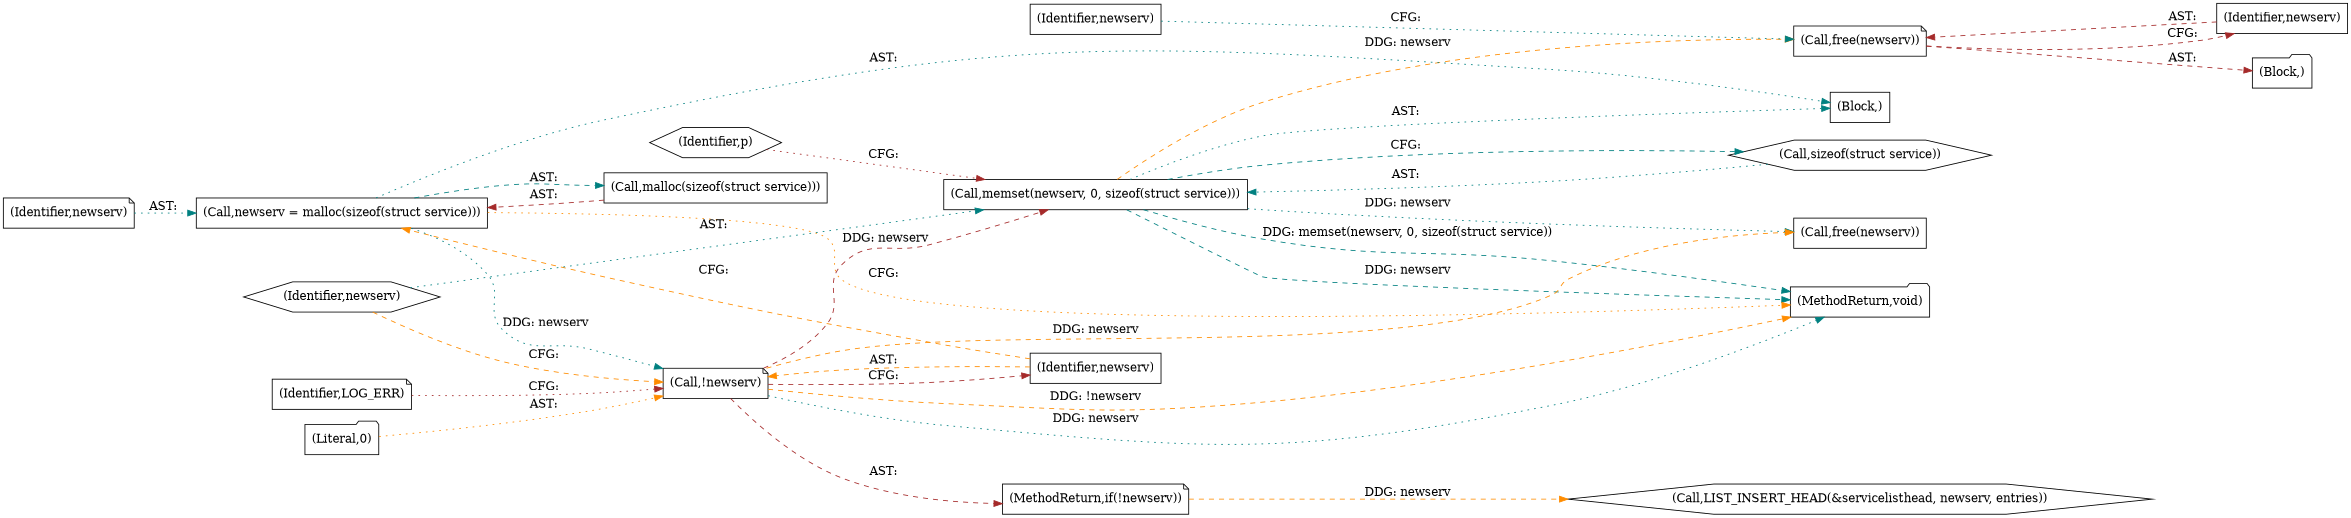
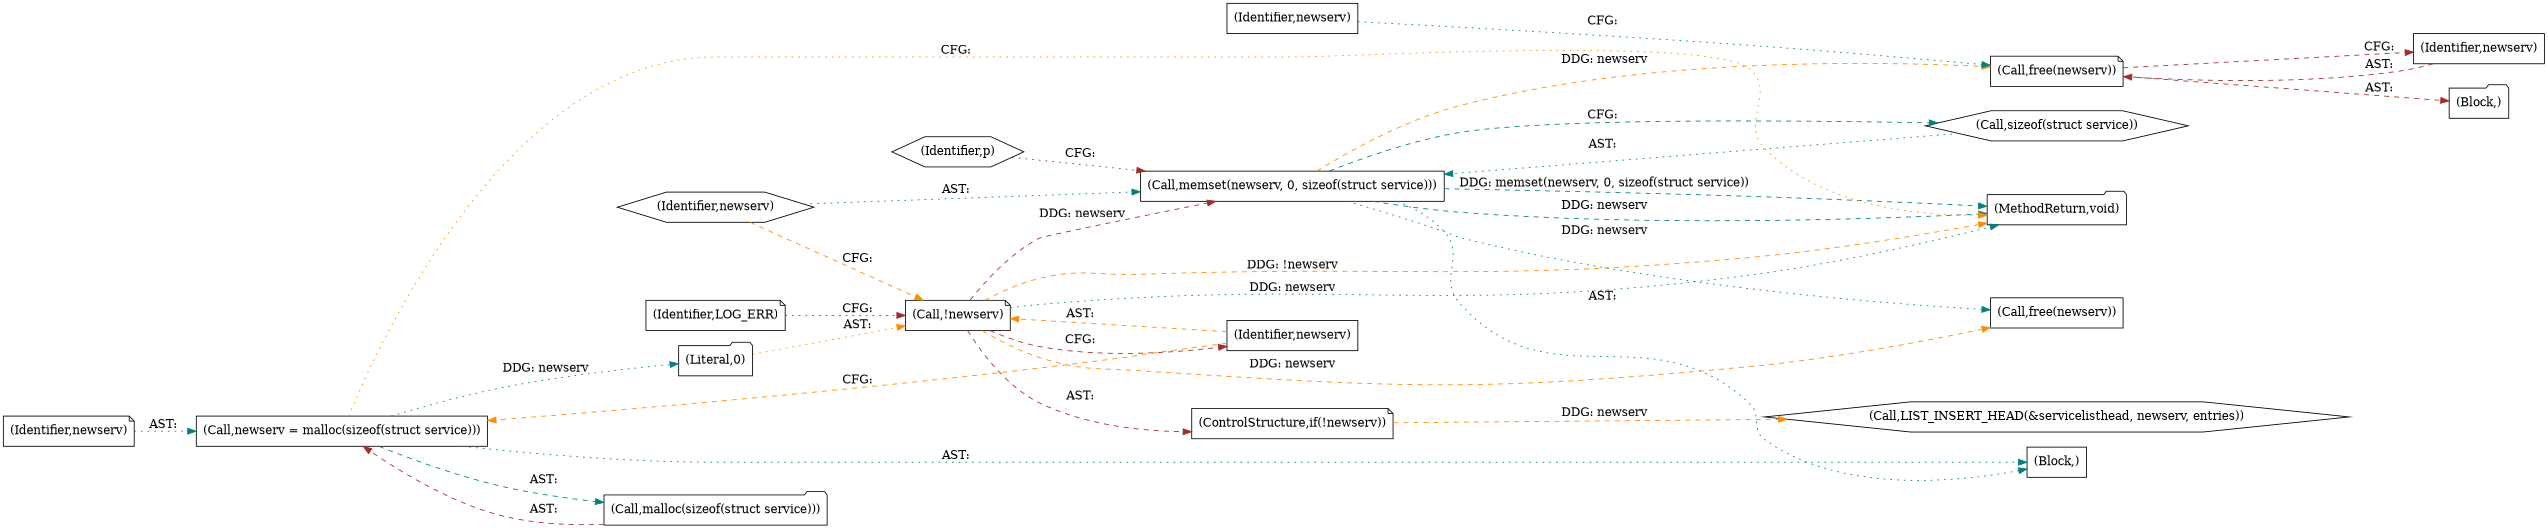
node "(Call,malloc(sizeof(struct service)))": shape box -> folder
edge "(Call,newserv = malloc(sizeof(struct service)))" -> "(Call,!newserv)": now "(Call,newserv = malloc(sizeof(struct service)))" -> "(Literal,0)"
node "(MethodReturn,if(!newserv))": label "(MethodReturn,if(!newserv))" -> "(ControlStructure,if(!newserv))"
